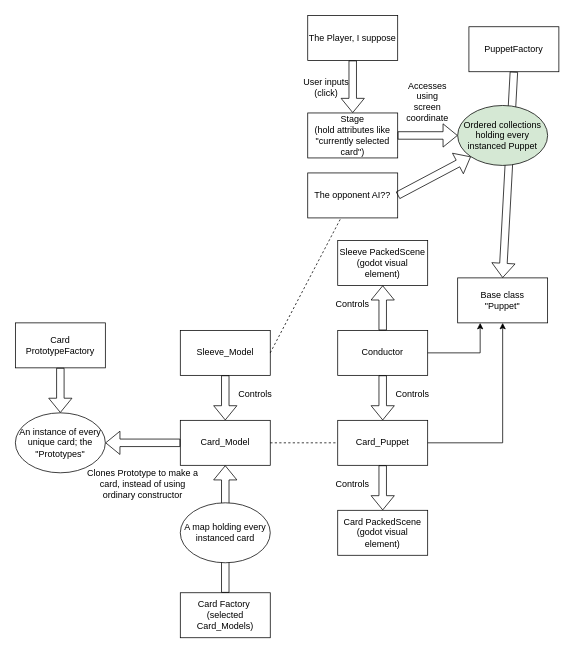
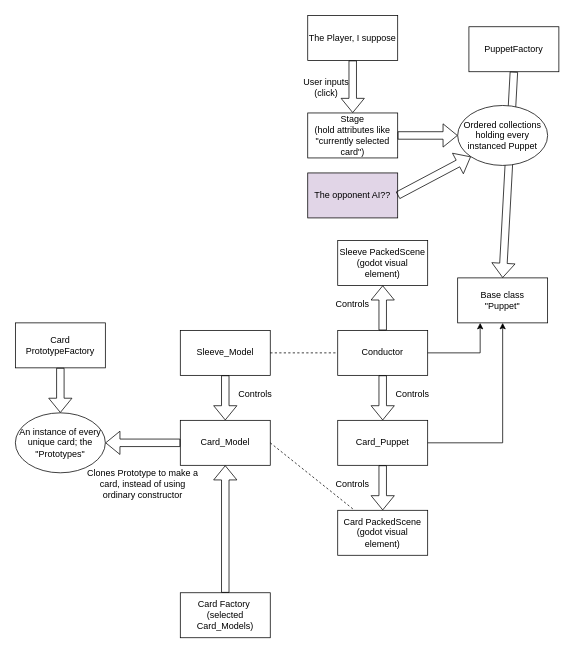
node "Accesses using screen coordinate": removed
node "Ordered collections holding every instanced Puppet": fillcolor #d5e8d4 -> #ffffff
node "The opponent AI??": fillcolor #ffffff -> #e1d5e7
edge "The opponent AI??" -- "Sleeve_Model": now "Conductor" -- "Sleeve_Model"
edge "Card_Model" -- "Card_Puppet": now "Card_Model" -- "Card PackedScene (godot visual element)"
node "A map holding every instanced card": removed
